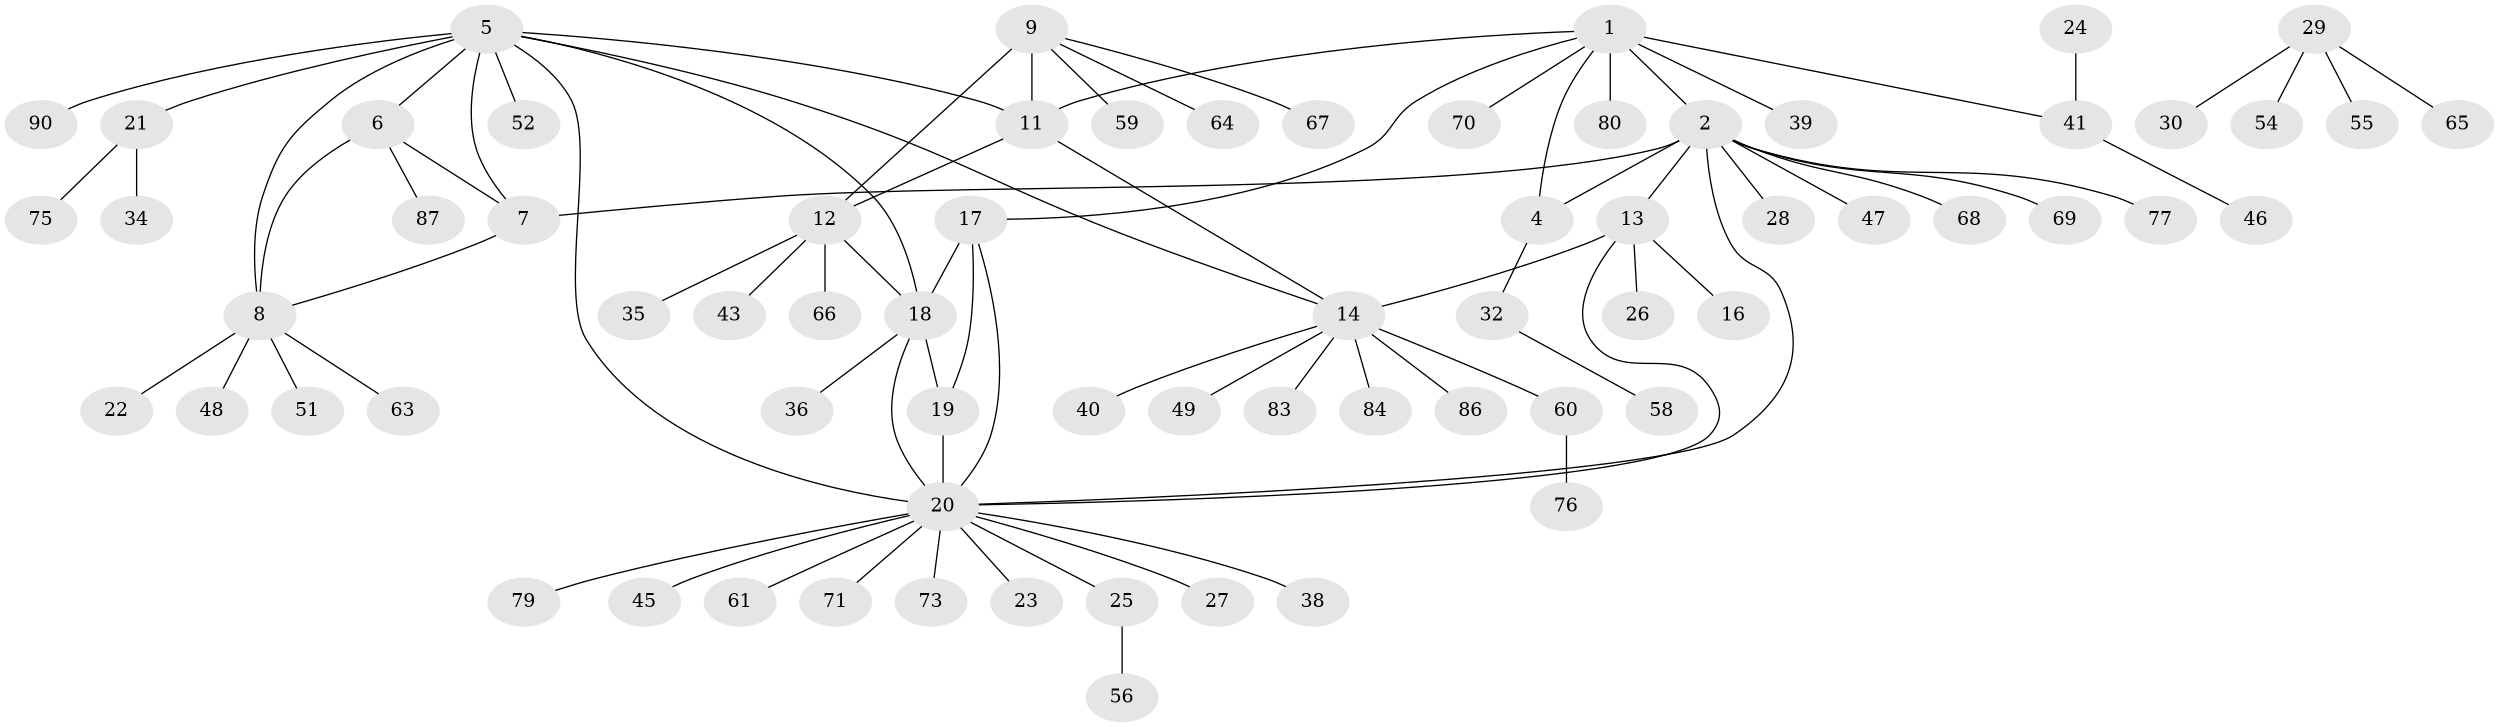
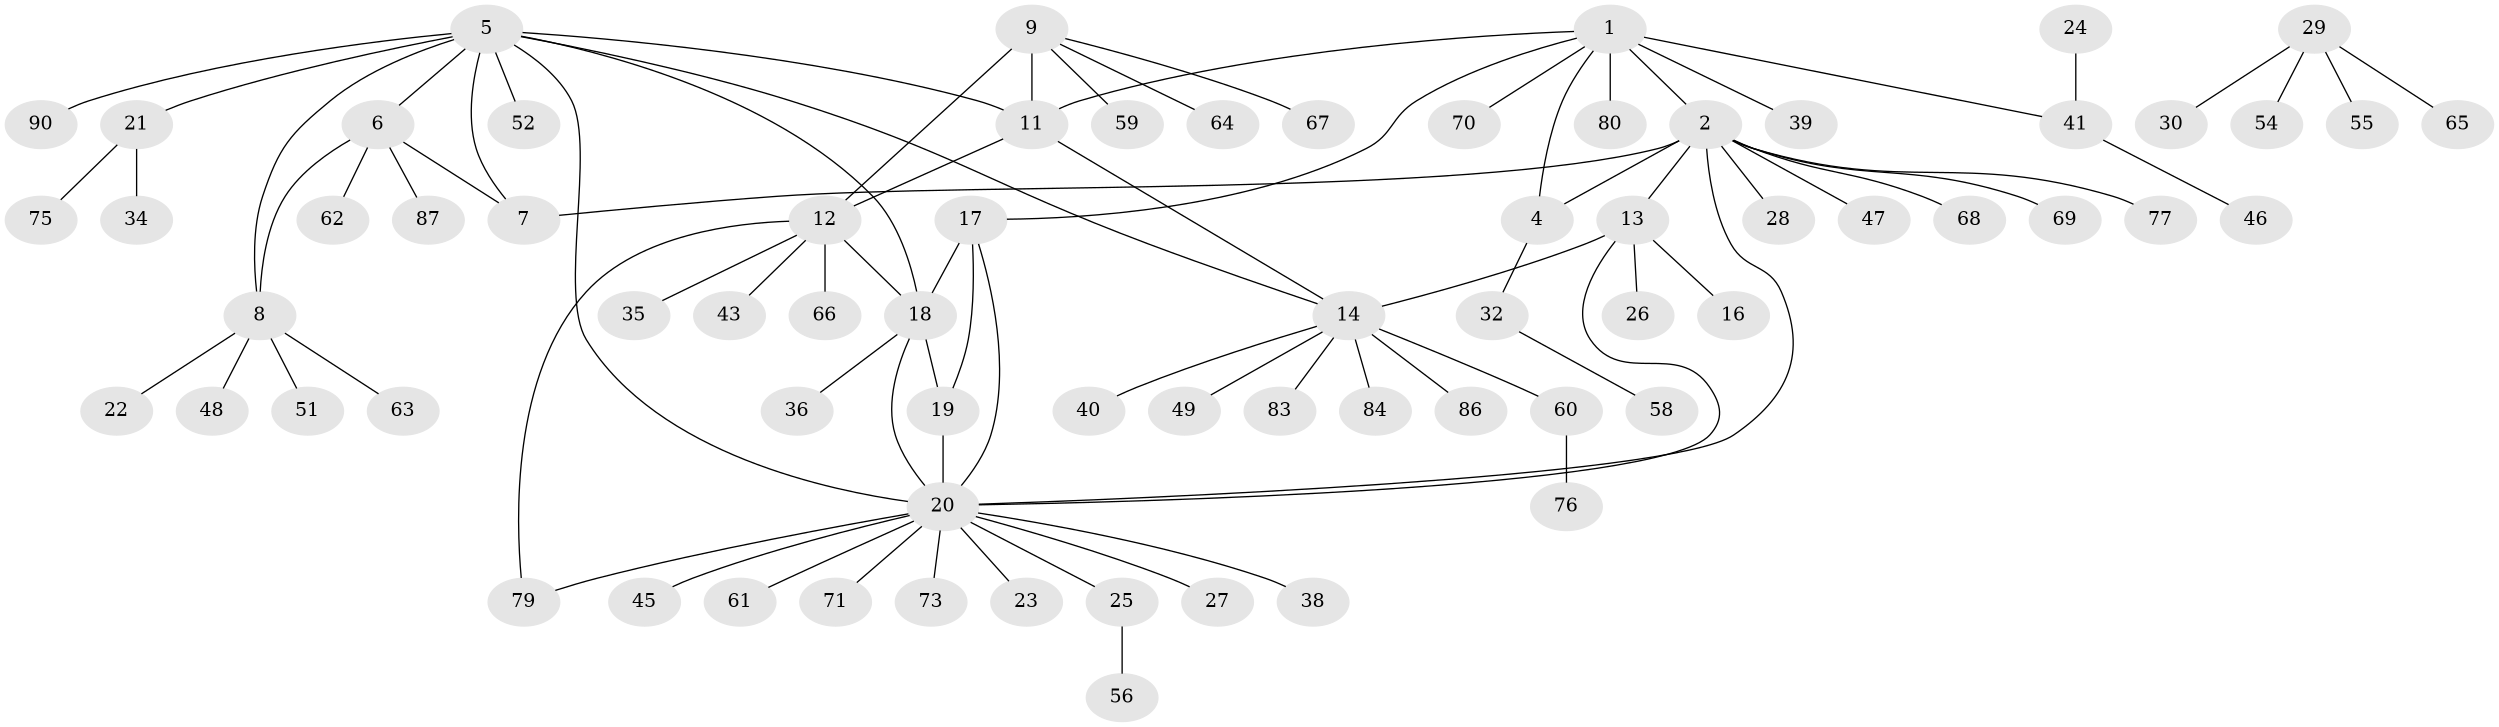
node "62": added
edge "7" -- "8": removed
edge "12" -- "79": added
